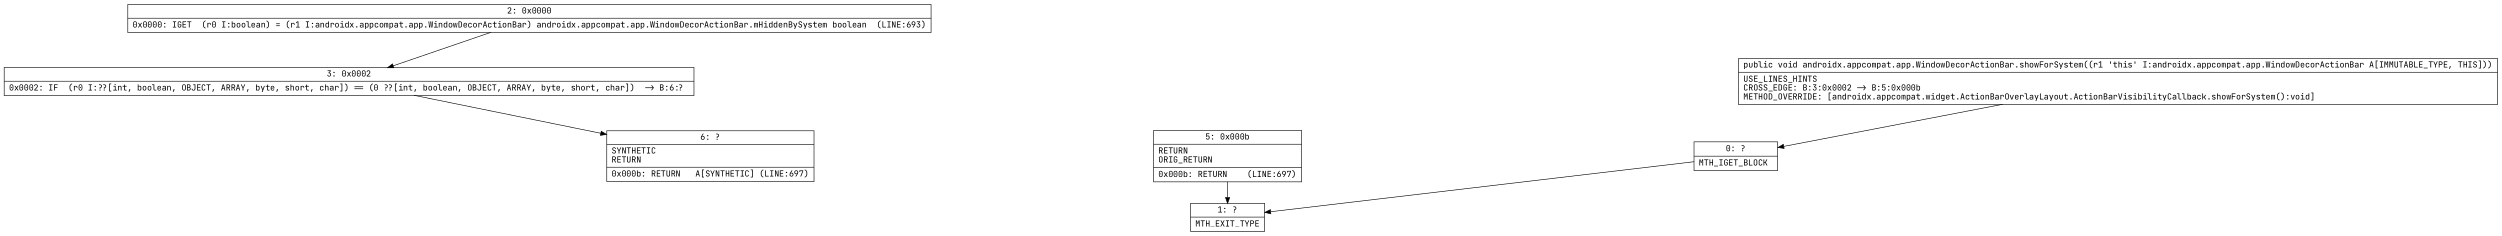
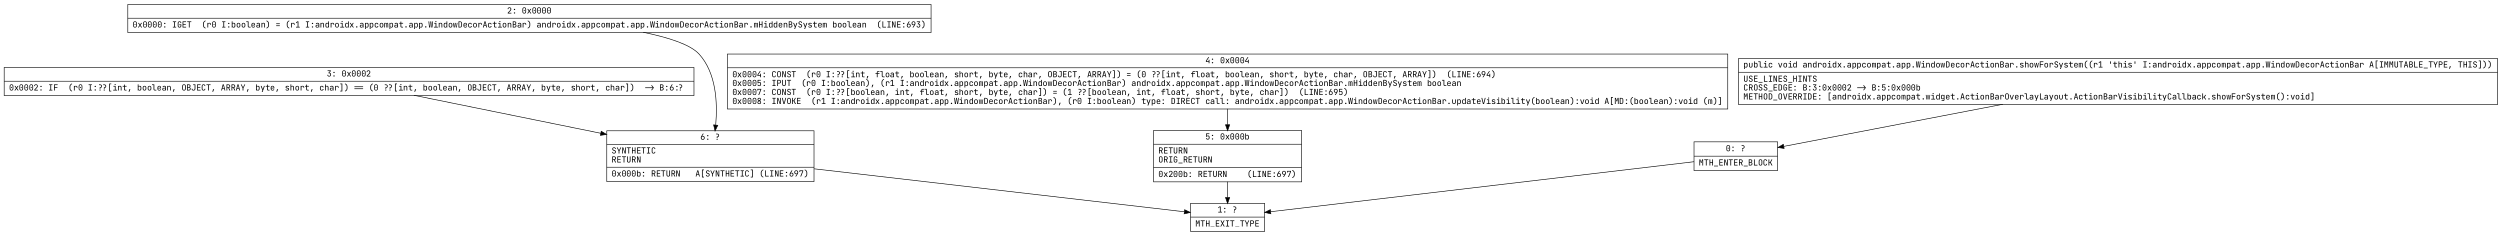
edge "2: 0x0000" -> "3: 0x0002": now "2: 0x0000" -> "6: ?"
node "4: 0x0004": added
node "0: ?": text "MTH_IGET_BLOCK" -> "MTH_ENTER_BLOCK"
node "5: 0x000b": text "0x000b: RETURN    (LINE:697)" -> "0x200b: RETURN    (LINE:697)"
edge "6: ?" -> "1: ?": added
